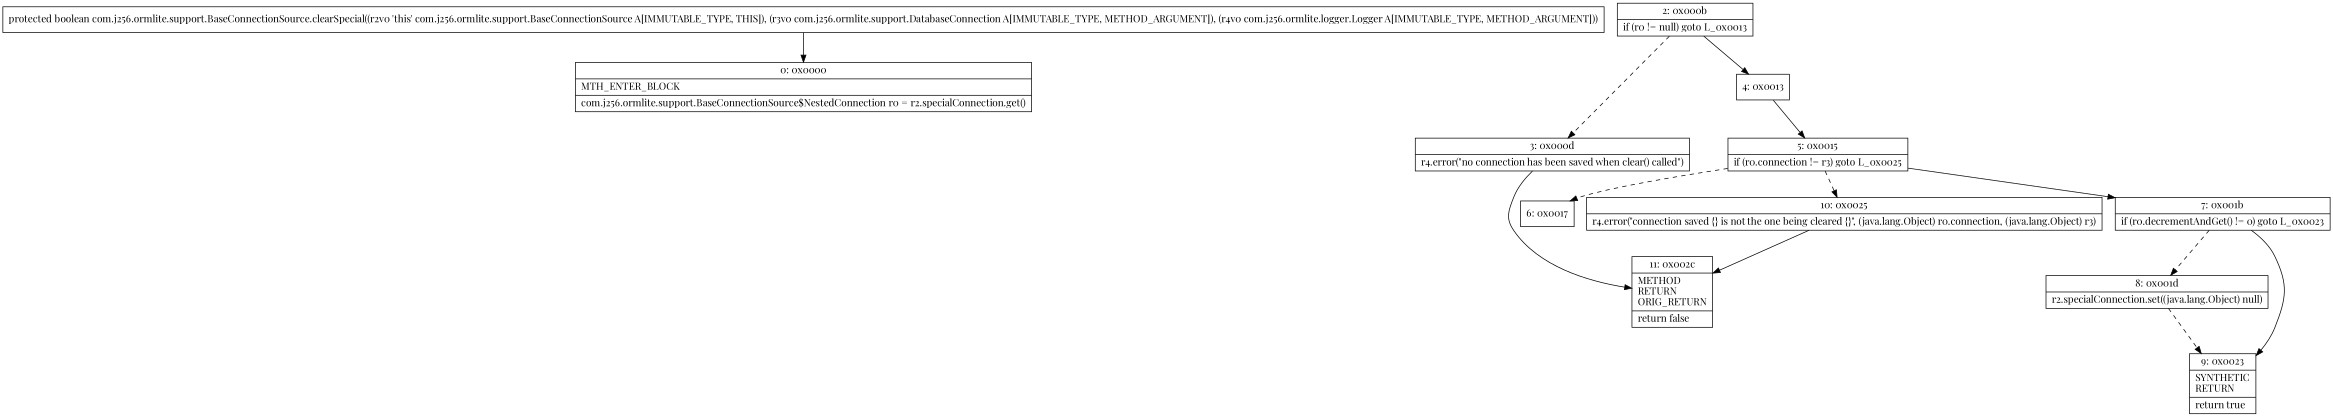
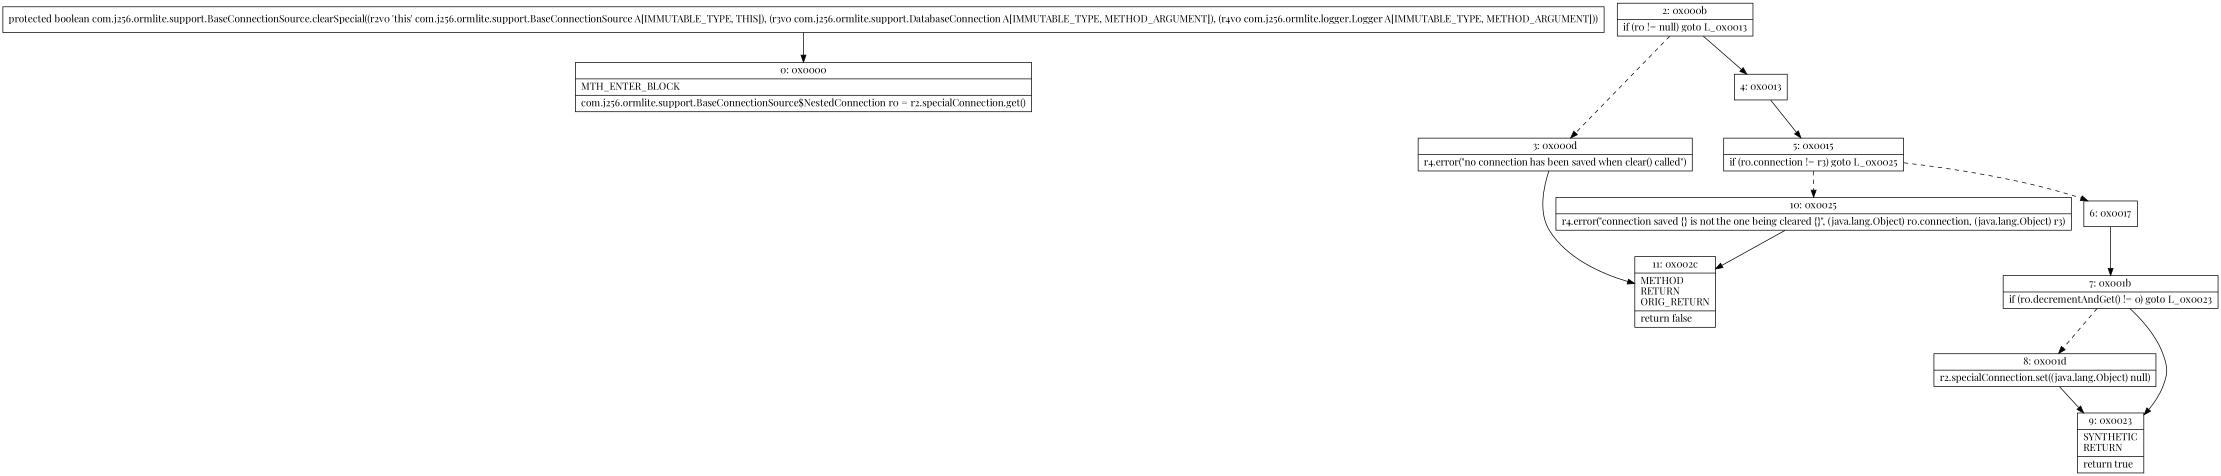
edge "5: 0x0015" -> "7: 0x001b": now "6: 0x0017" -> "7: 0x001b"
edge "8: 0x001d" -> "9: 0x0023": style dashed -> solid
